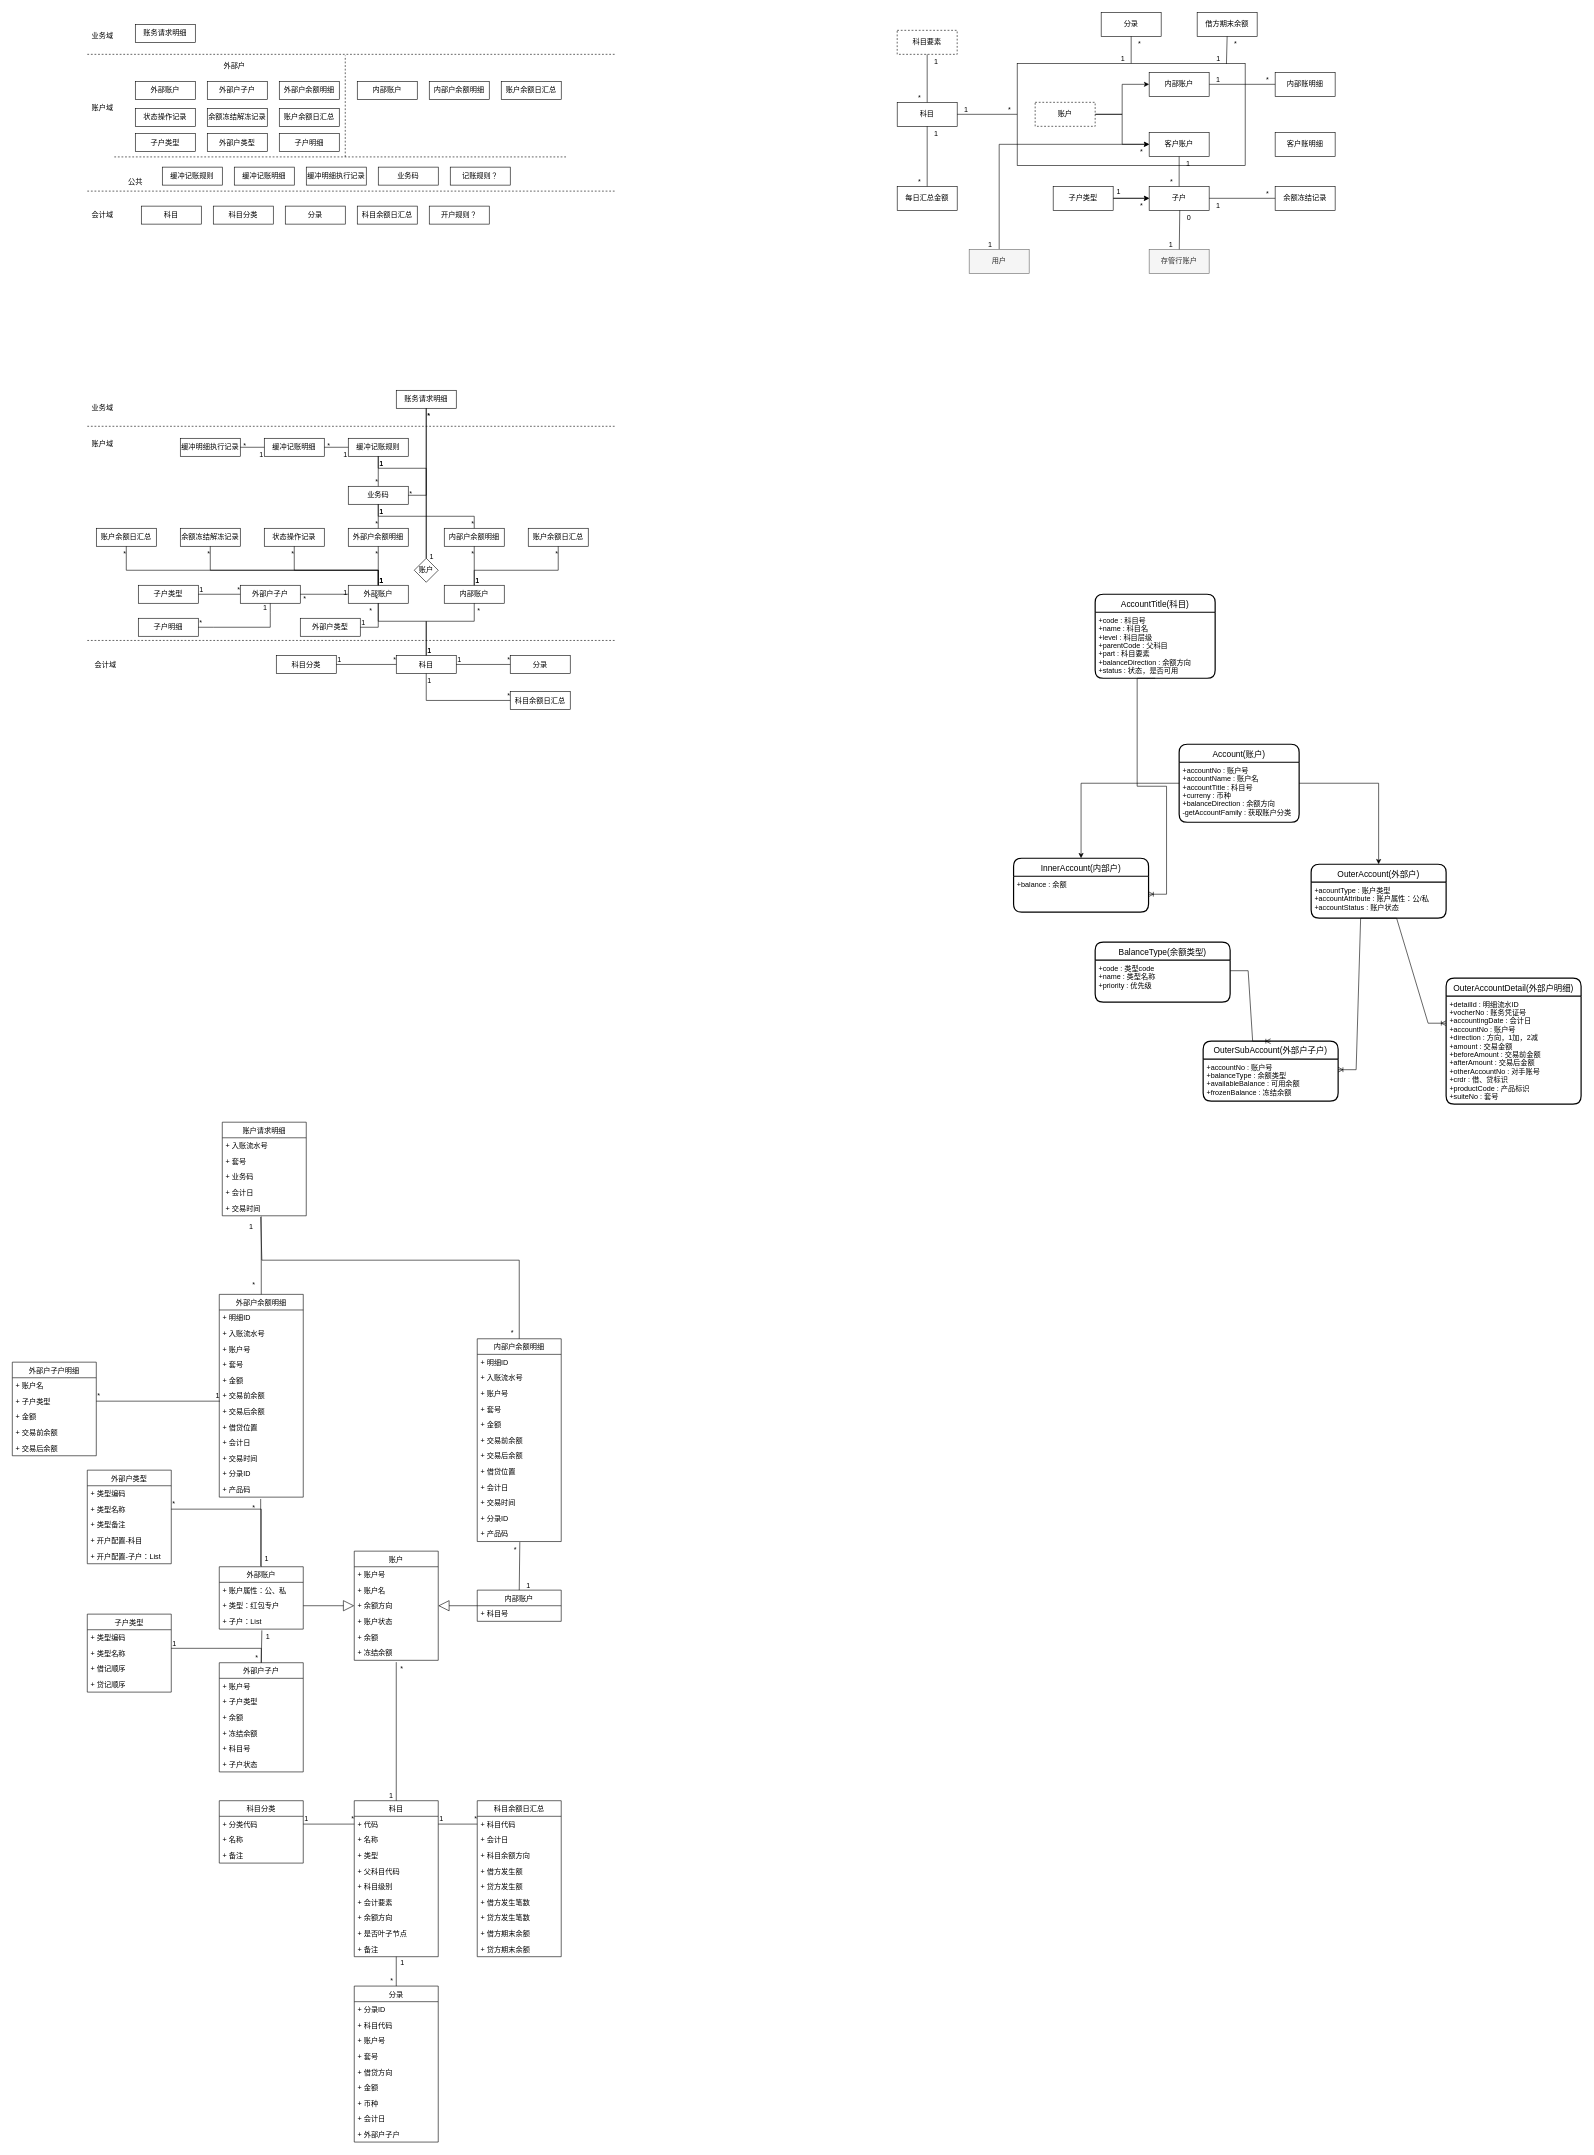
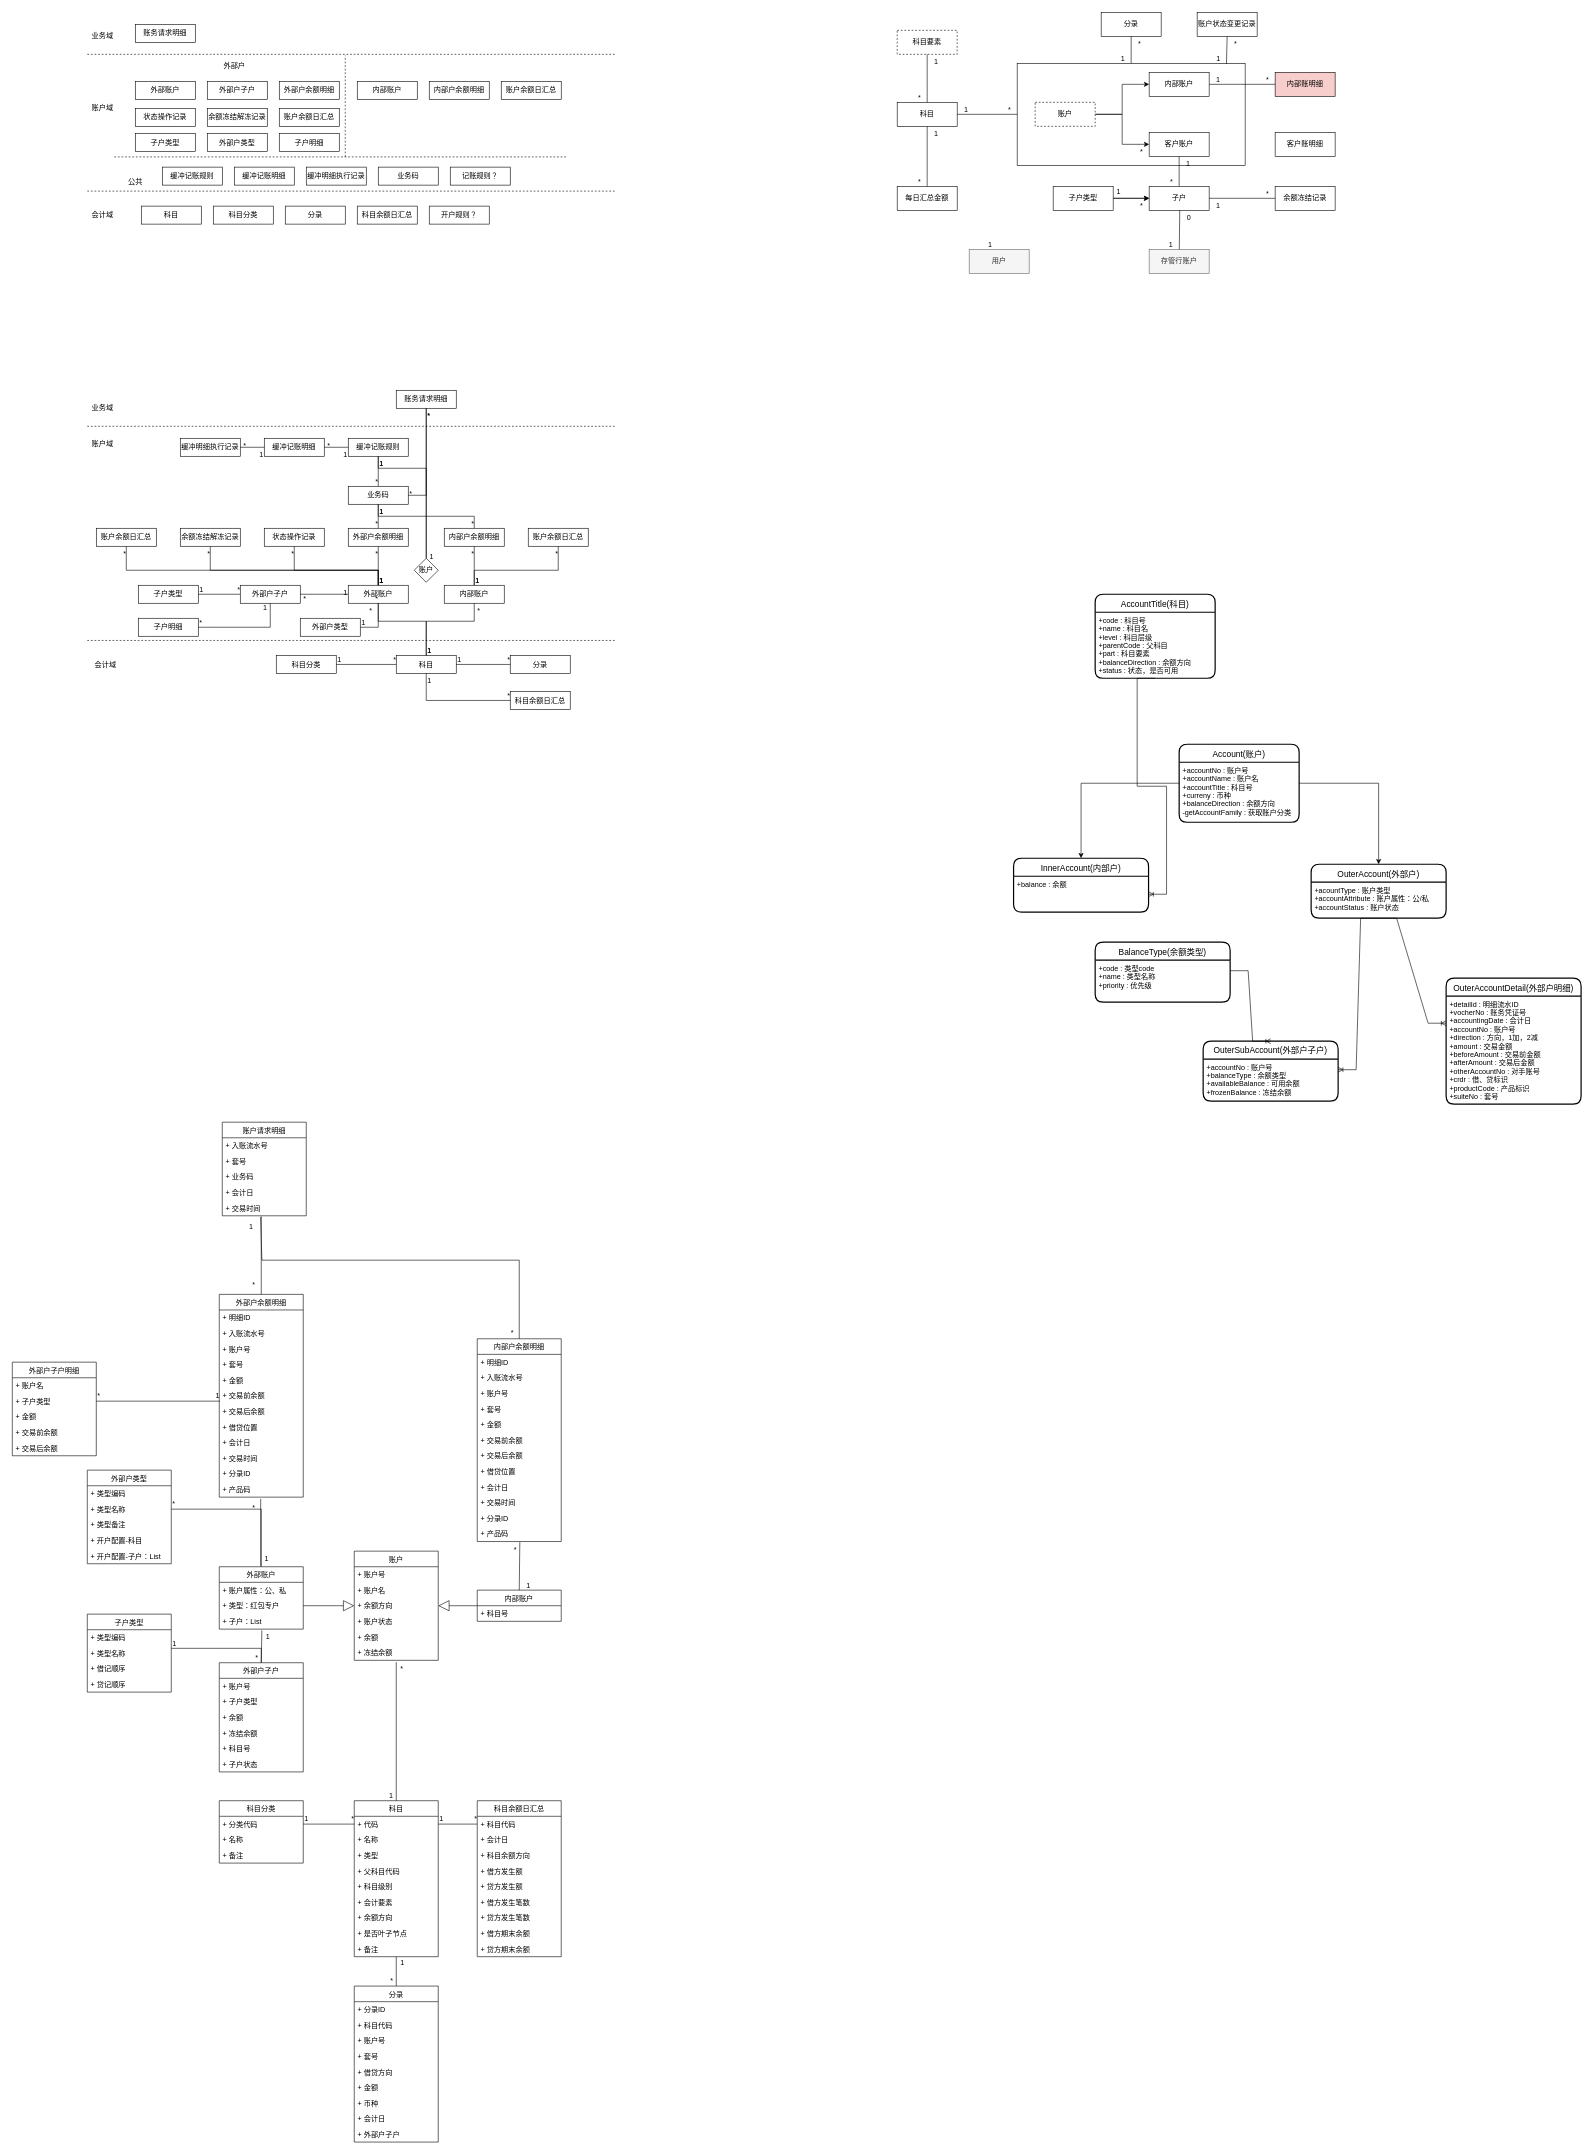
node "借方期末余额": label "借方期末余额" -> "账户状态变更记录"
node "内部账明细": fillcolor #ffffff -> #f8cecc
edge "用户" -> "客户账户": removed
